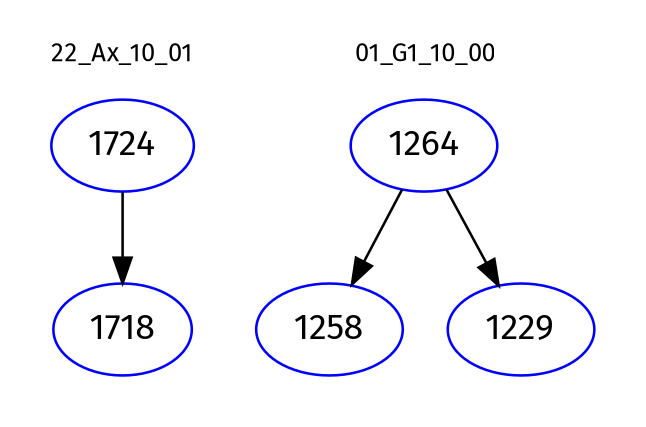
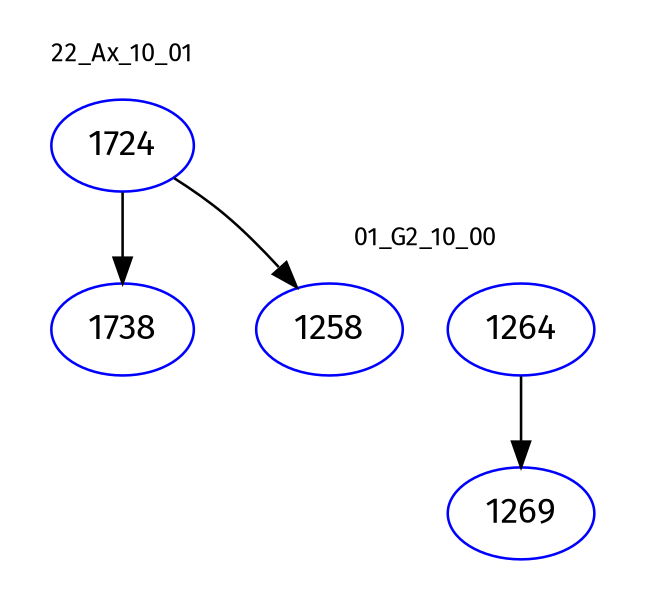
cluster "01_G1_10_00": label "01_G1_10_00" -> "01_G2_10_00"
edge "1264" -> "1258": now "1724" -> "1258"
node "1718": label "1718" -> "1738"
node "1229": label "1229" -> "1269"
